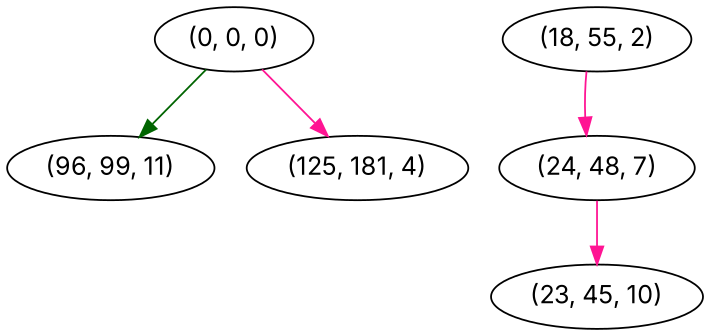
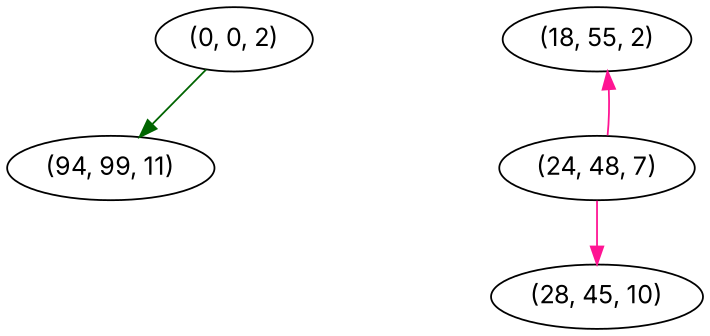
node "(0, 0, 0)": label "(0, 0, 0)" -> "(0, 0, 2)"
edge "(18, 55, 2)" -> "(24, 48, 7)": reversed
node "(96, 99, 11)": label "(96, 99, 11)" -> "(94, 99, 11)"
node "(125, 181, 4)": removed
node "(23, 45, 10)": label "(23, 45, 10)" -> "(28, 45, 10)"
